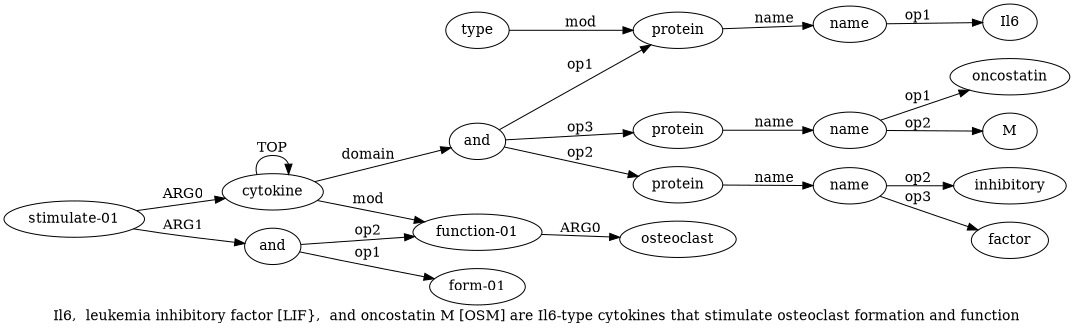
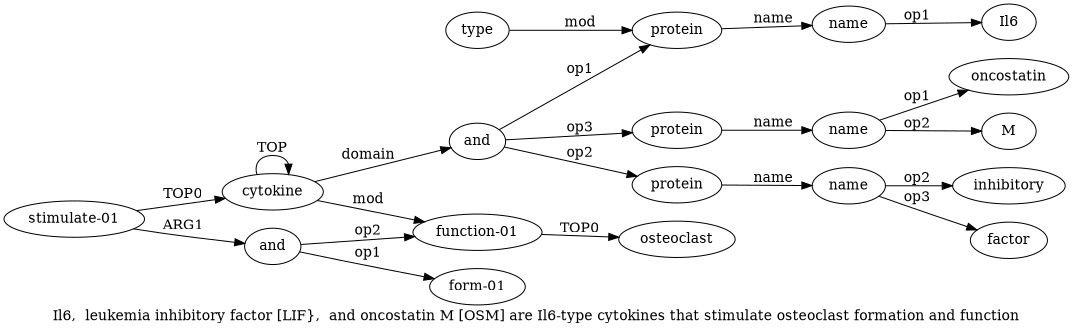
edge "stimulate-01" -> "cytokine": label "ARG0" -> "TOP0"
edge "function-01" -> "osteoclast": label "ARG0" -> "TOP0"
